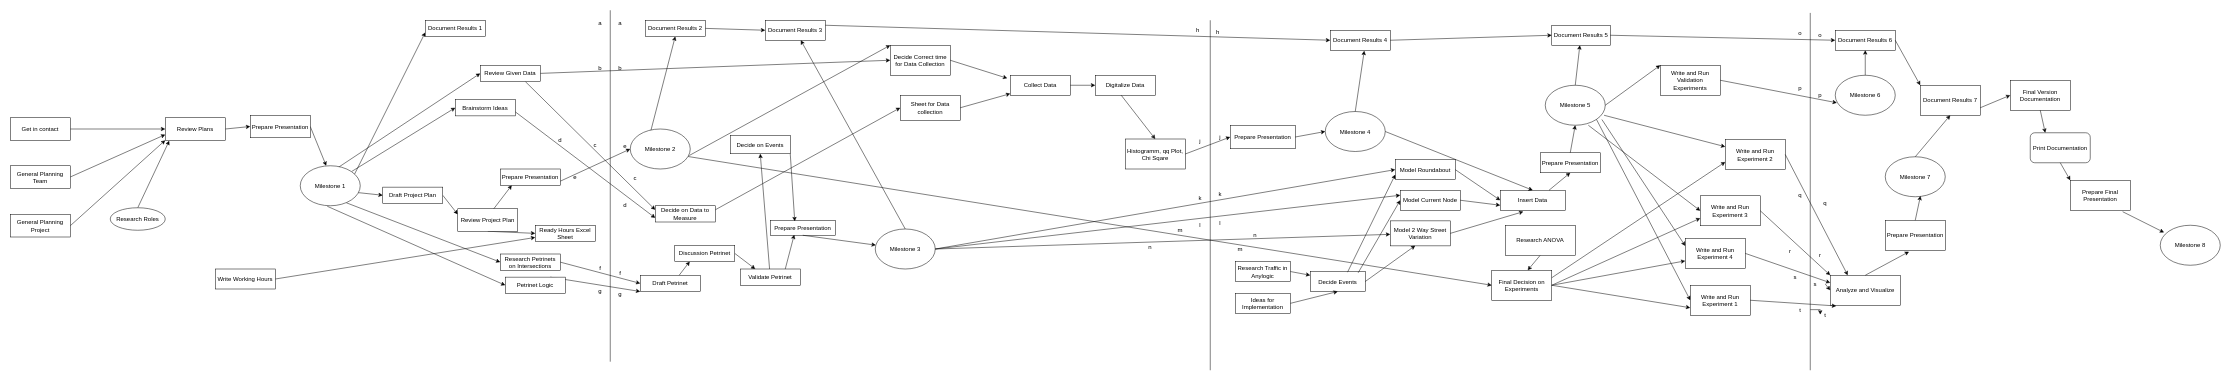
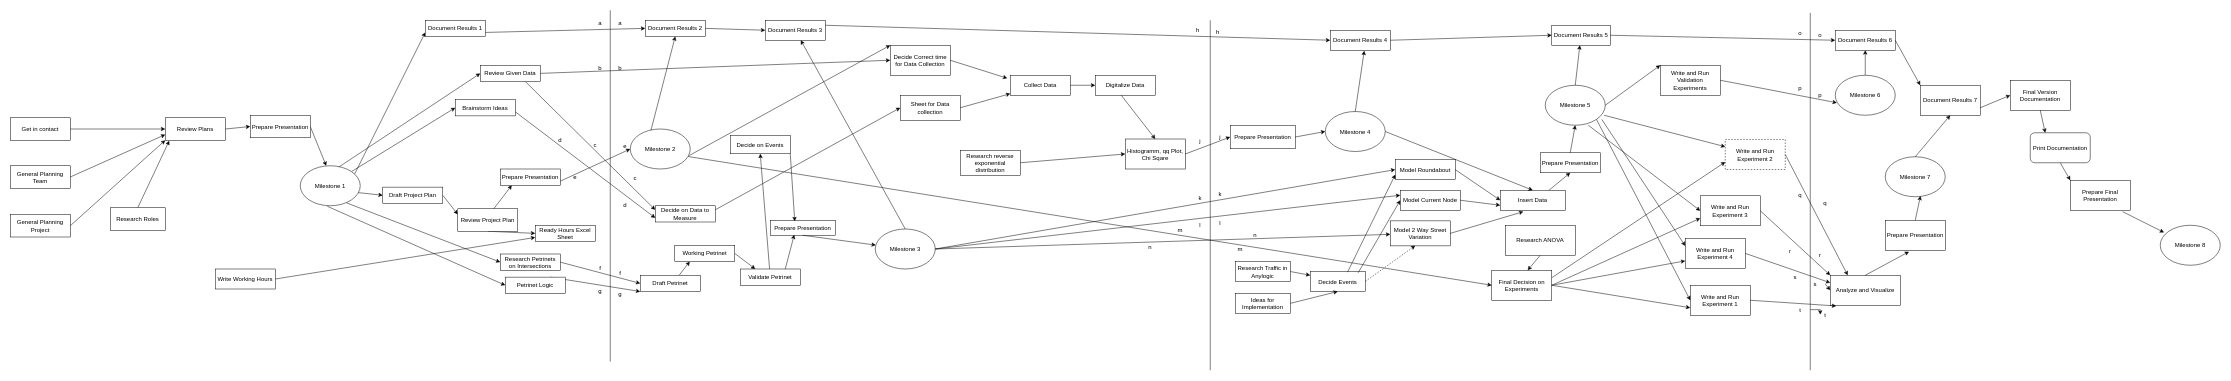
edge "Document Results 1" -> "Document Results 2": added
edge "Research reverse exponential distribution" -> "Histogramm, qq Plot, Chi Sqare": added
node "Write and Run Experiment 2": style solid -> dashed
node "Research reverse exponential distribution": added
node "Research Roles": shape ellipse -> rectangle
node "Discussion Petrinet": label "Discussion Petrinet" -> "Working Petrinet"
edge "Decide Events" -> "Model 2 Way Street Variation": style solid -> dashed
